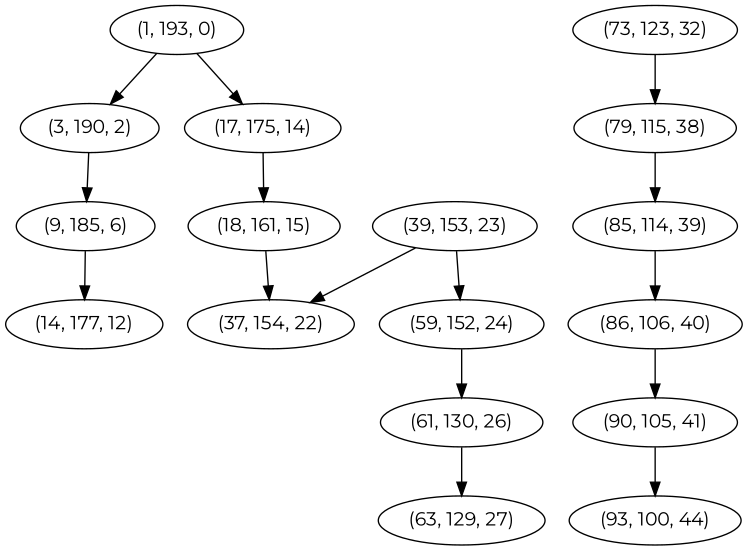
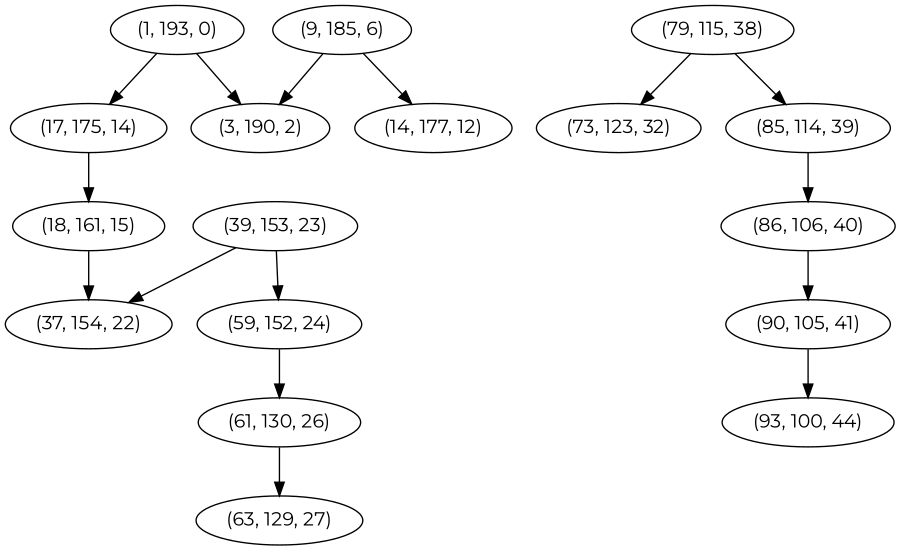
edge "(73, 123, 32)" -> "(79, 115, 38)": reversed
edge "(3, 190, 2)" -> "(9, 185, 6)": reversed
